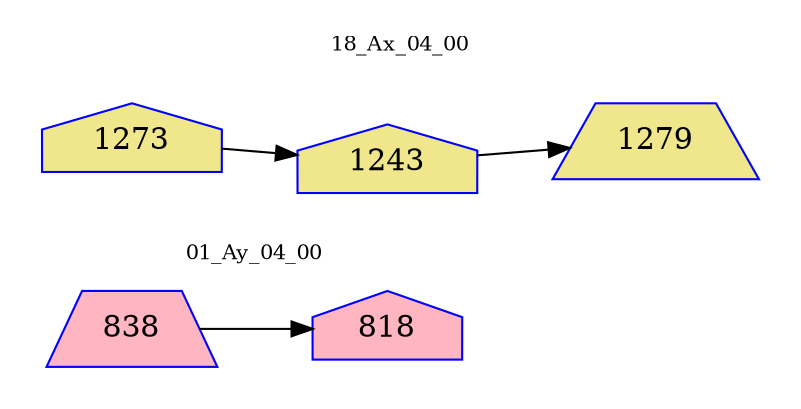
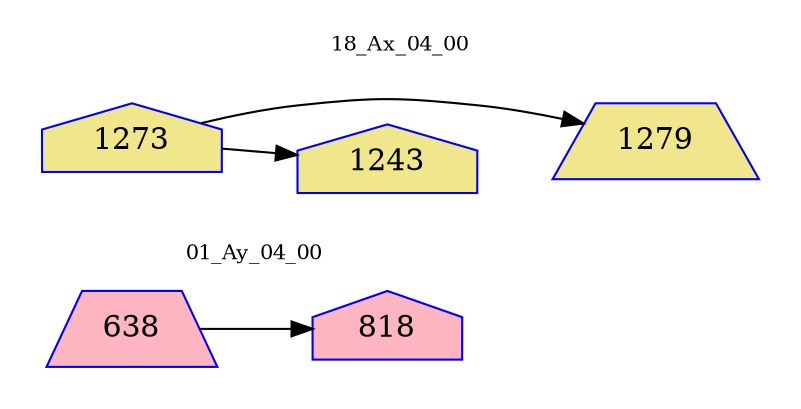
edge "1243" -> "1279": now "1273" -> "1279"
node "838": label "838" -> "638"
